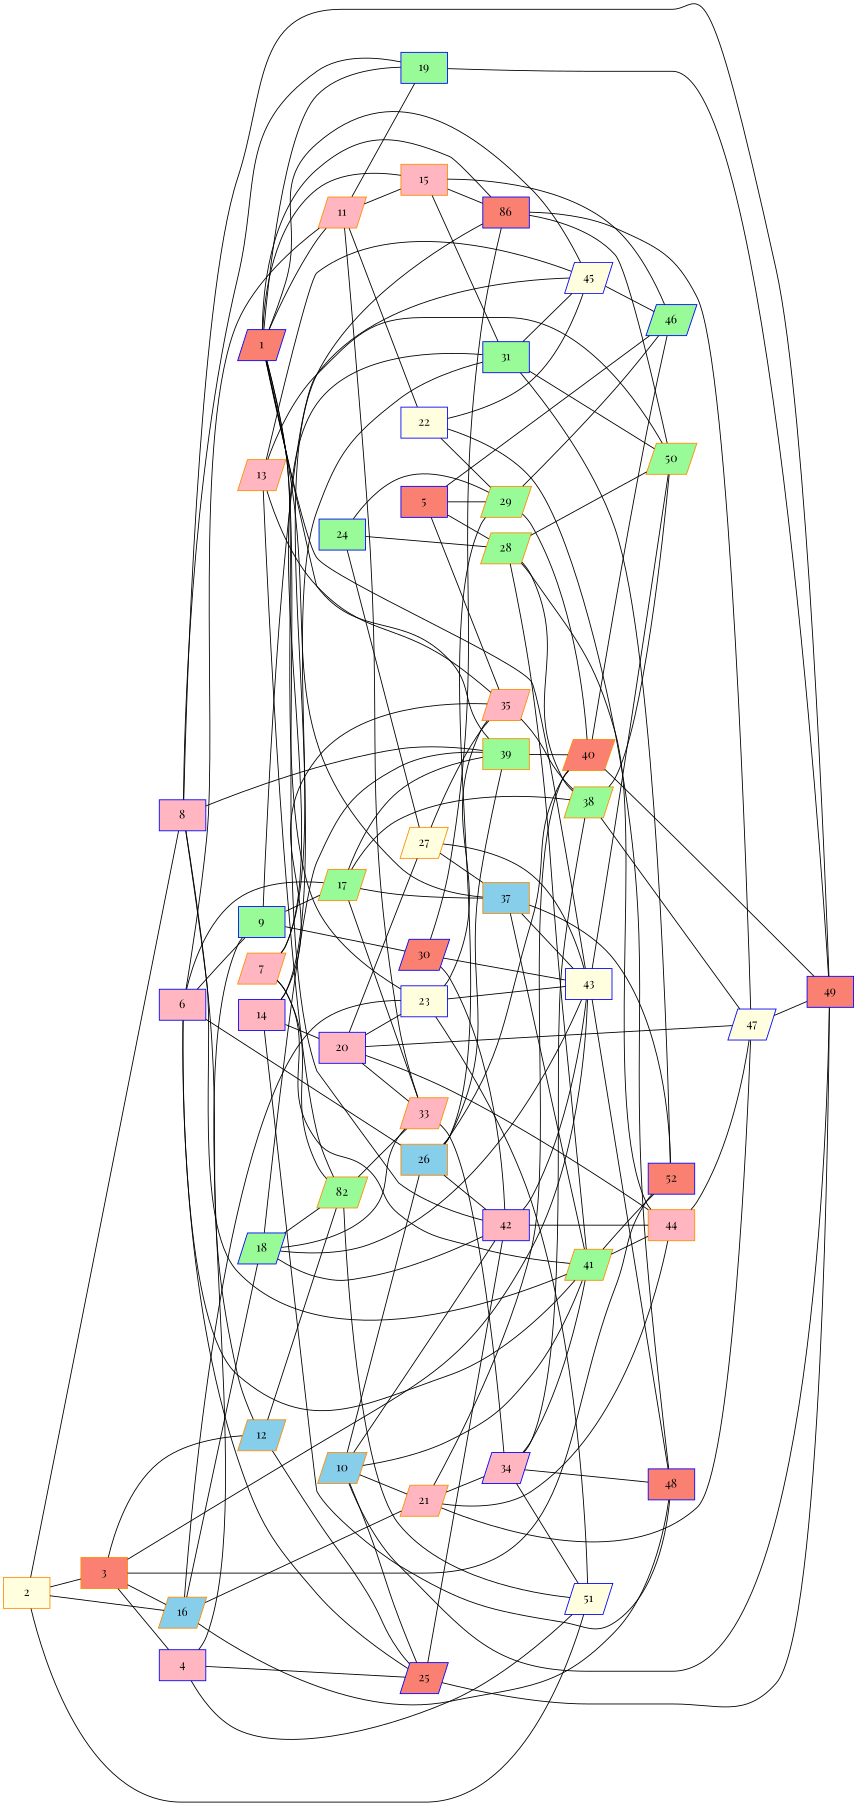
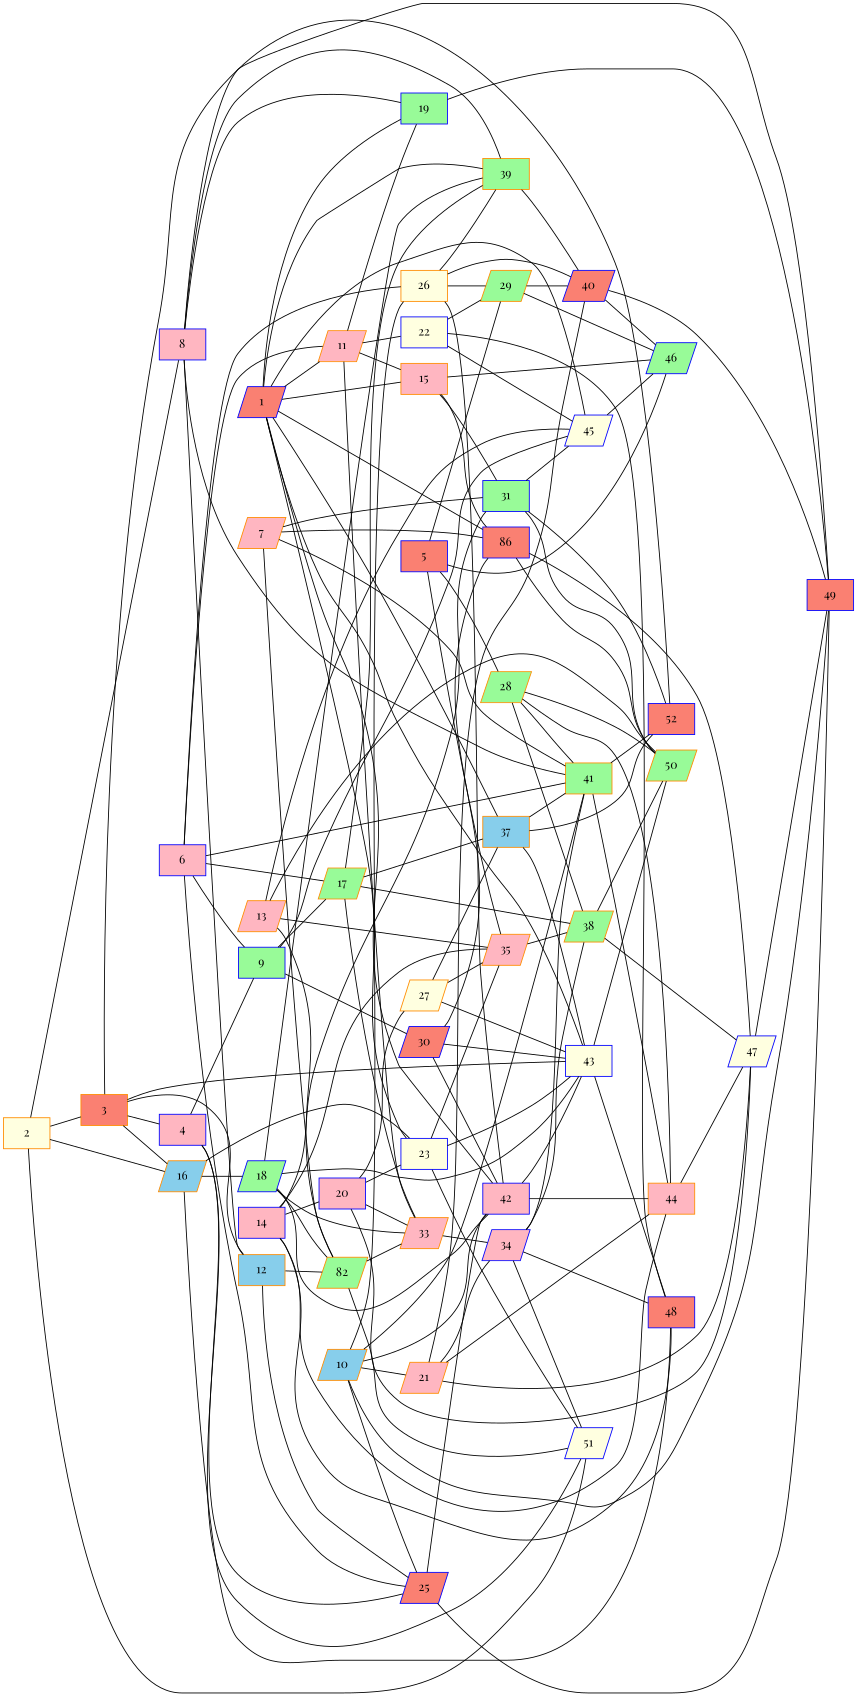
node "24": removed
node "40": color darkorange -> blue
edge "20" -- "44": now "14" -- "44"
node "26": fillcolor skyblue -> lightyellow
node "41": shape parallelogram -> box
node "12": shape parallelogram -> box
edge "21" -- "16": removed
